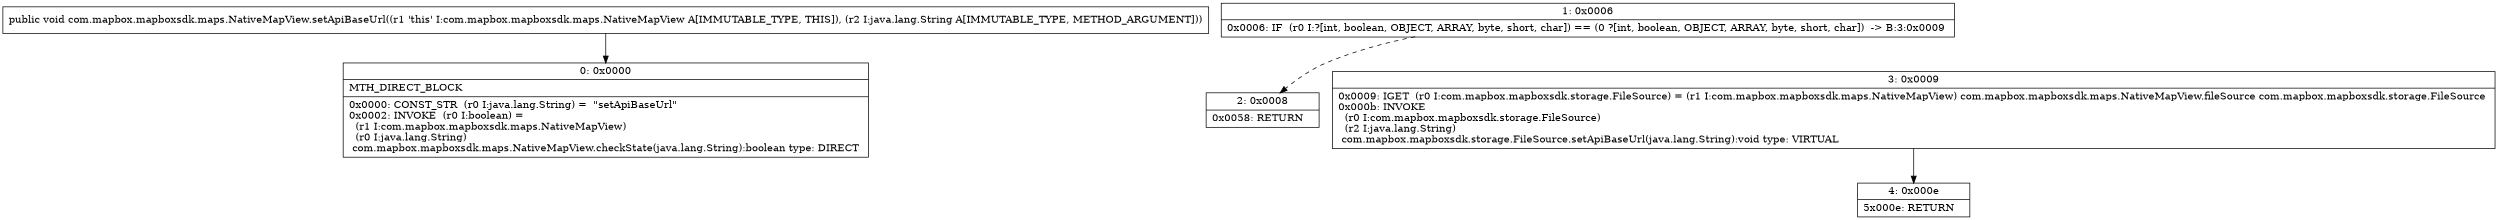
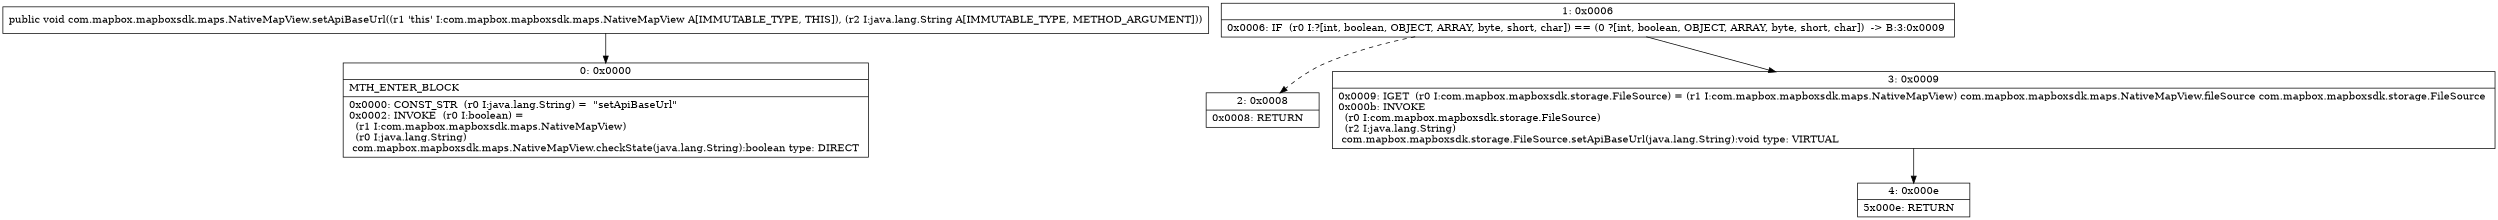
edge "1: 0x0006" -> "3: 0x0009": added
node "0: 0x0000": text "MTH_DIRECT_BLOCK" -> "MTH_ENTER_BLOCK"
node "2: 0x0008": text "0x0058: RETURN" -> "0x0008: RETURN"
